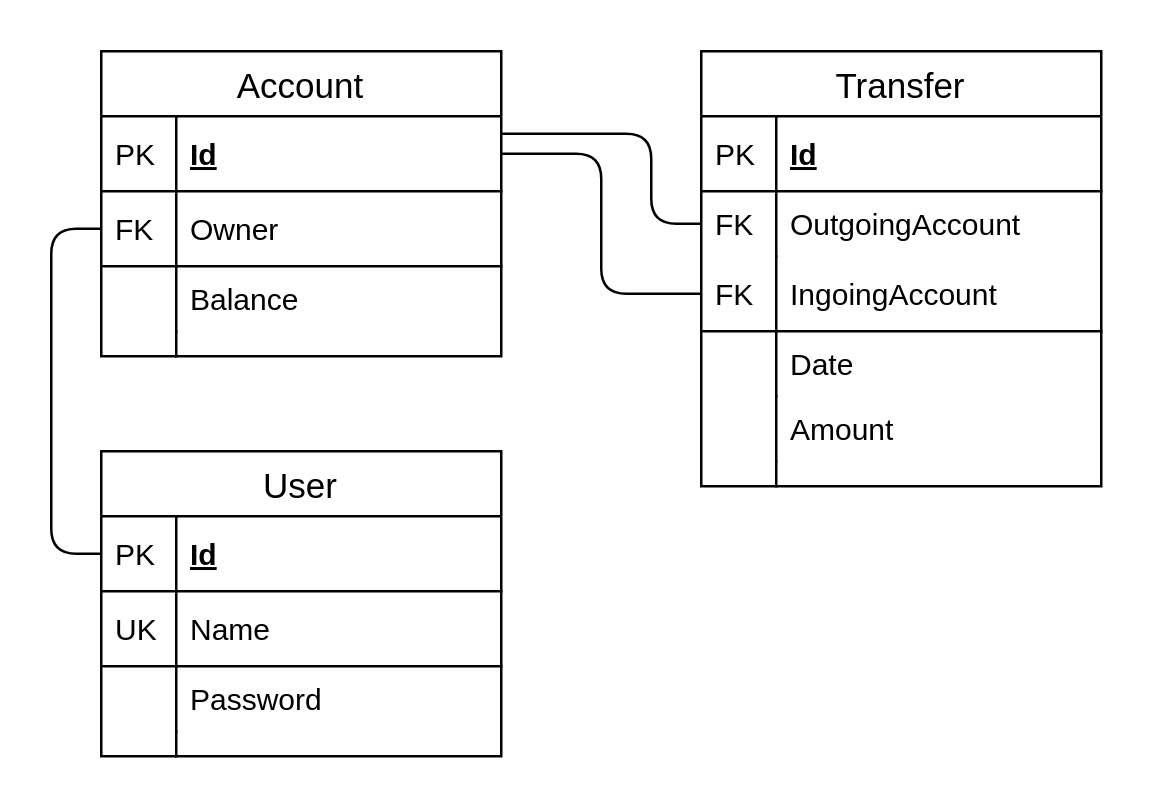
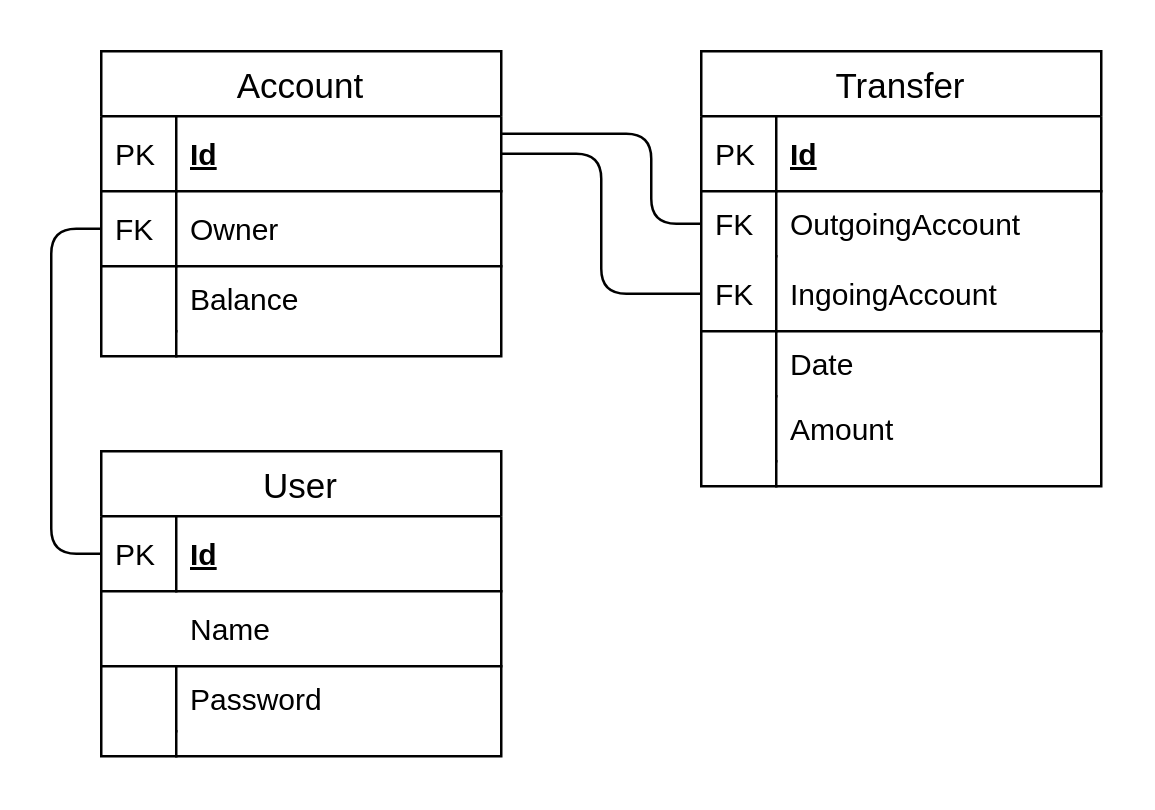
node "UK": removed
